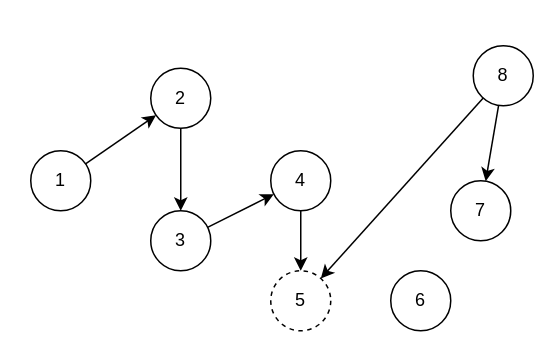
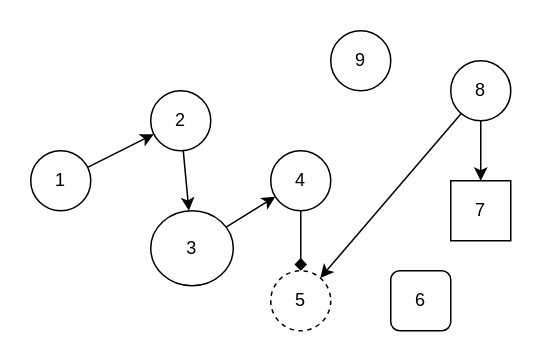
node "9": added
node "8": moved (503, 76) -> (481, 91)
node "2": moved (181, 98) -> (181, 121)
node "7": shape ellipse -> rectangle
node "3": size 60x60 -> 83x75
edge "4" -> "5": arrowhead classic -> diamond
node "6": shape ellipse -> rounded rectangle
